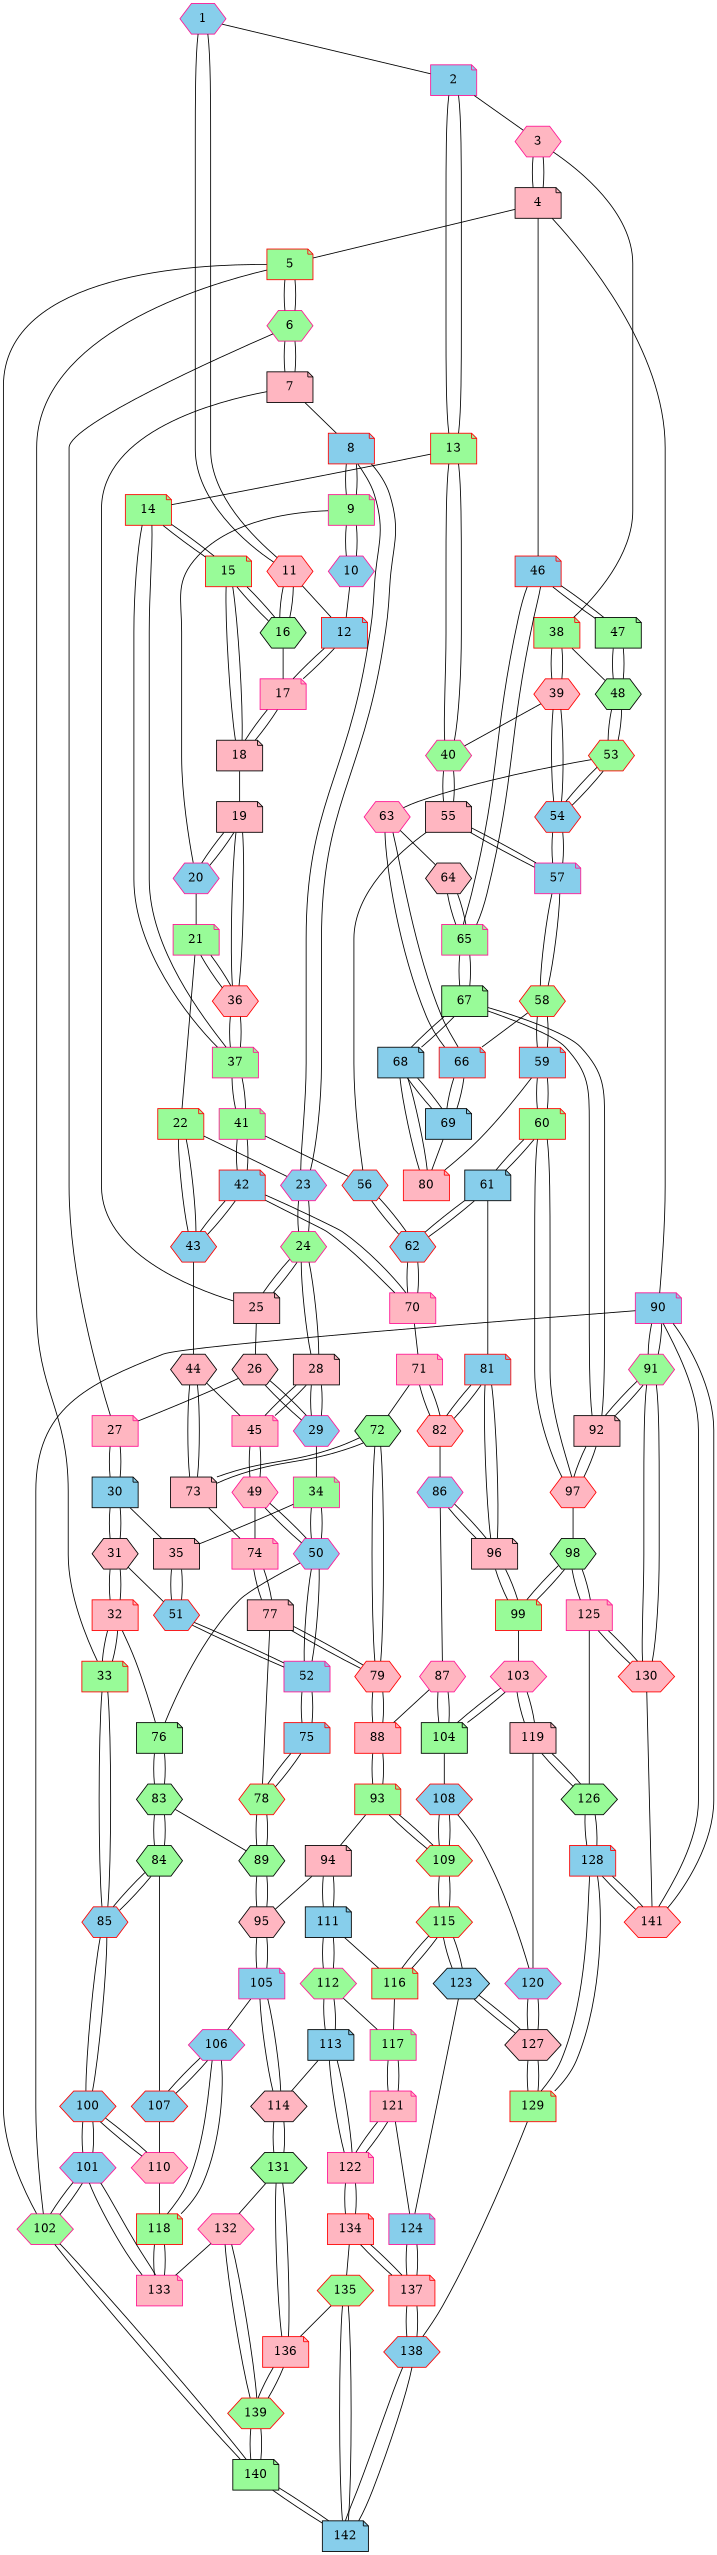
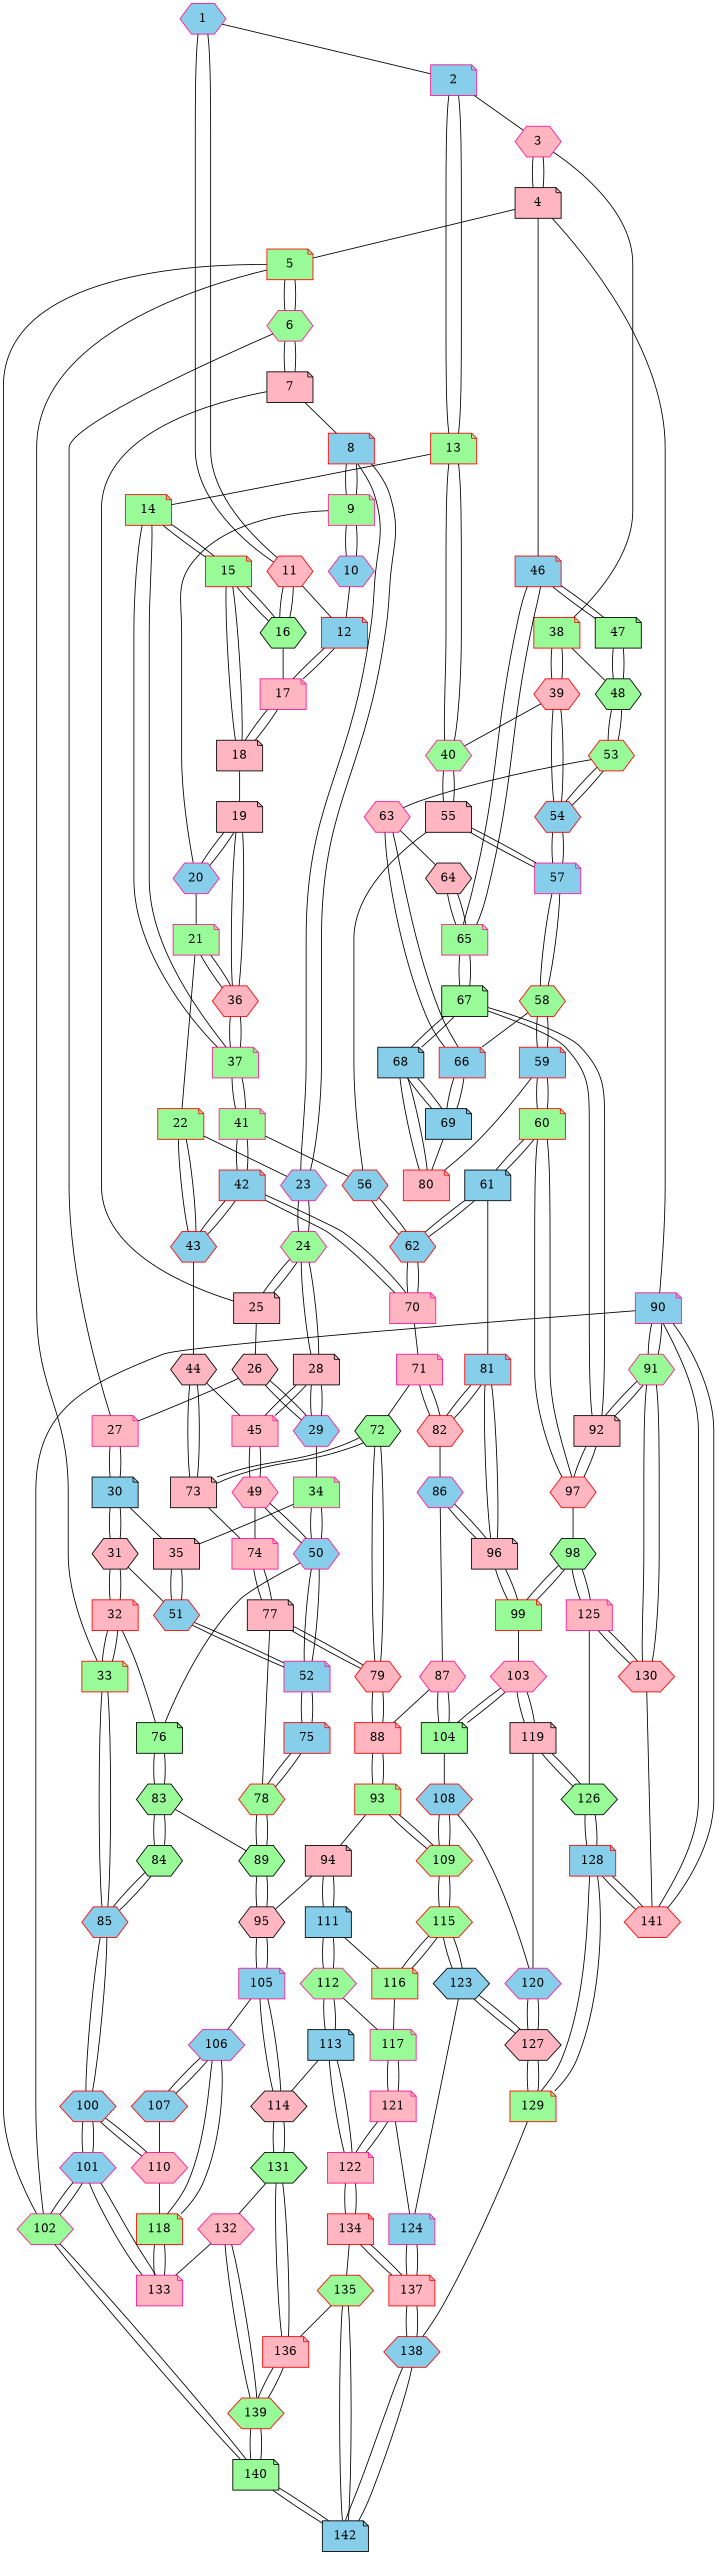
edge "84" -- "107": removed
